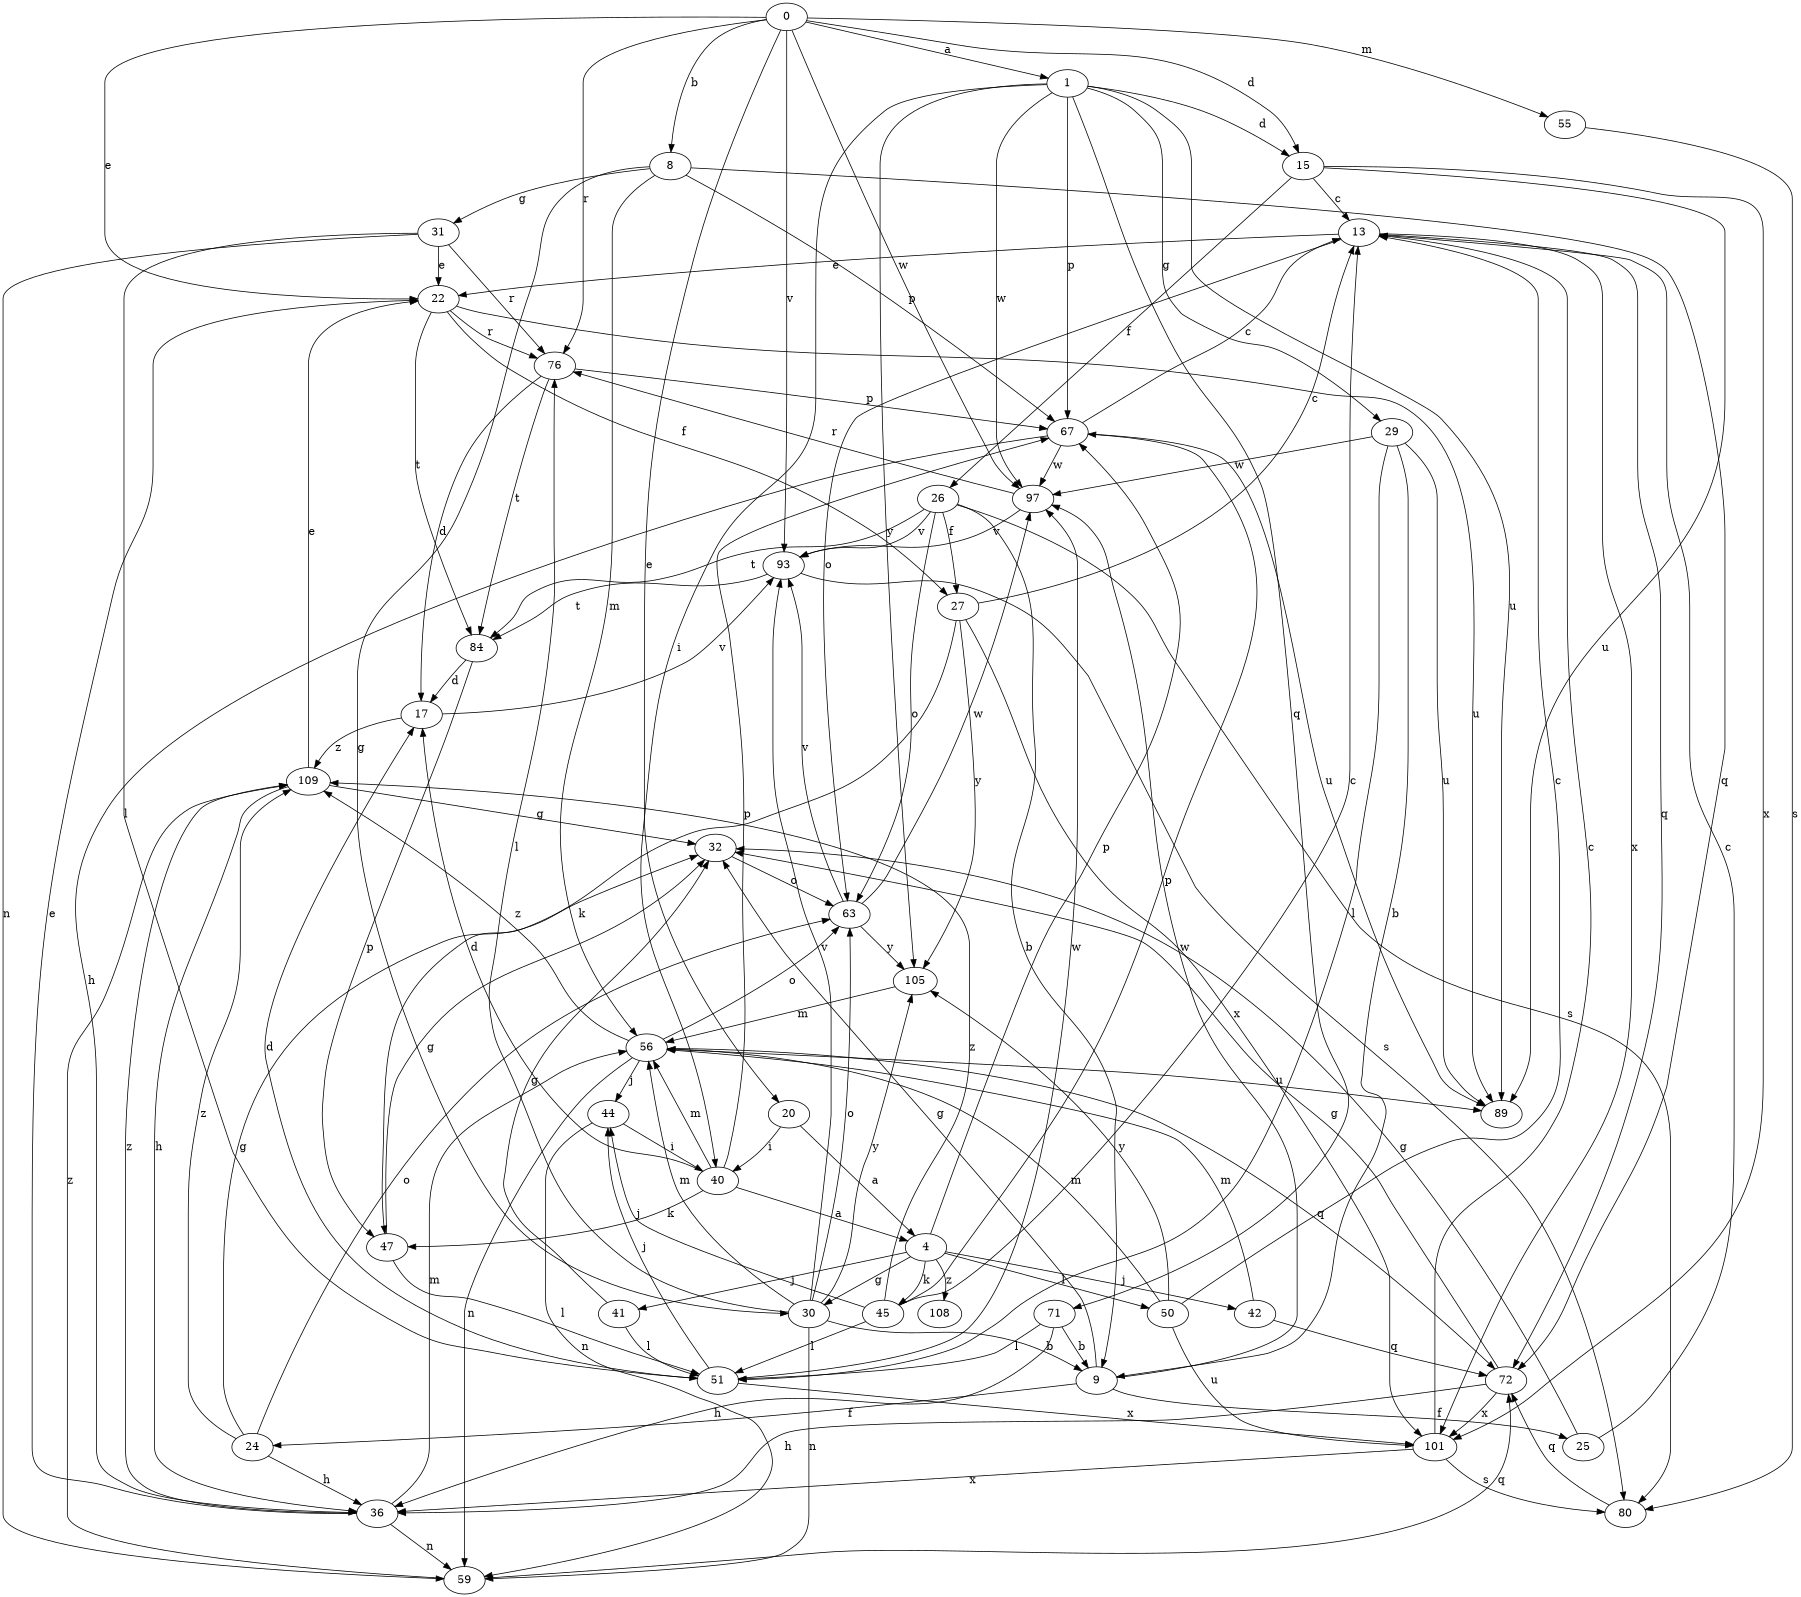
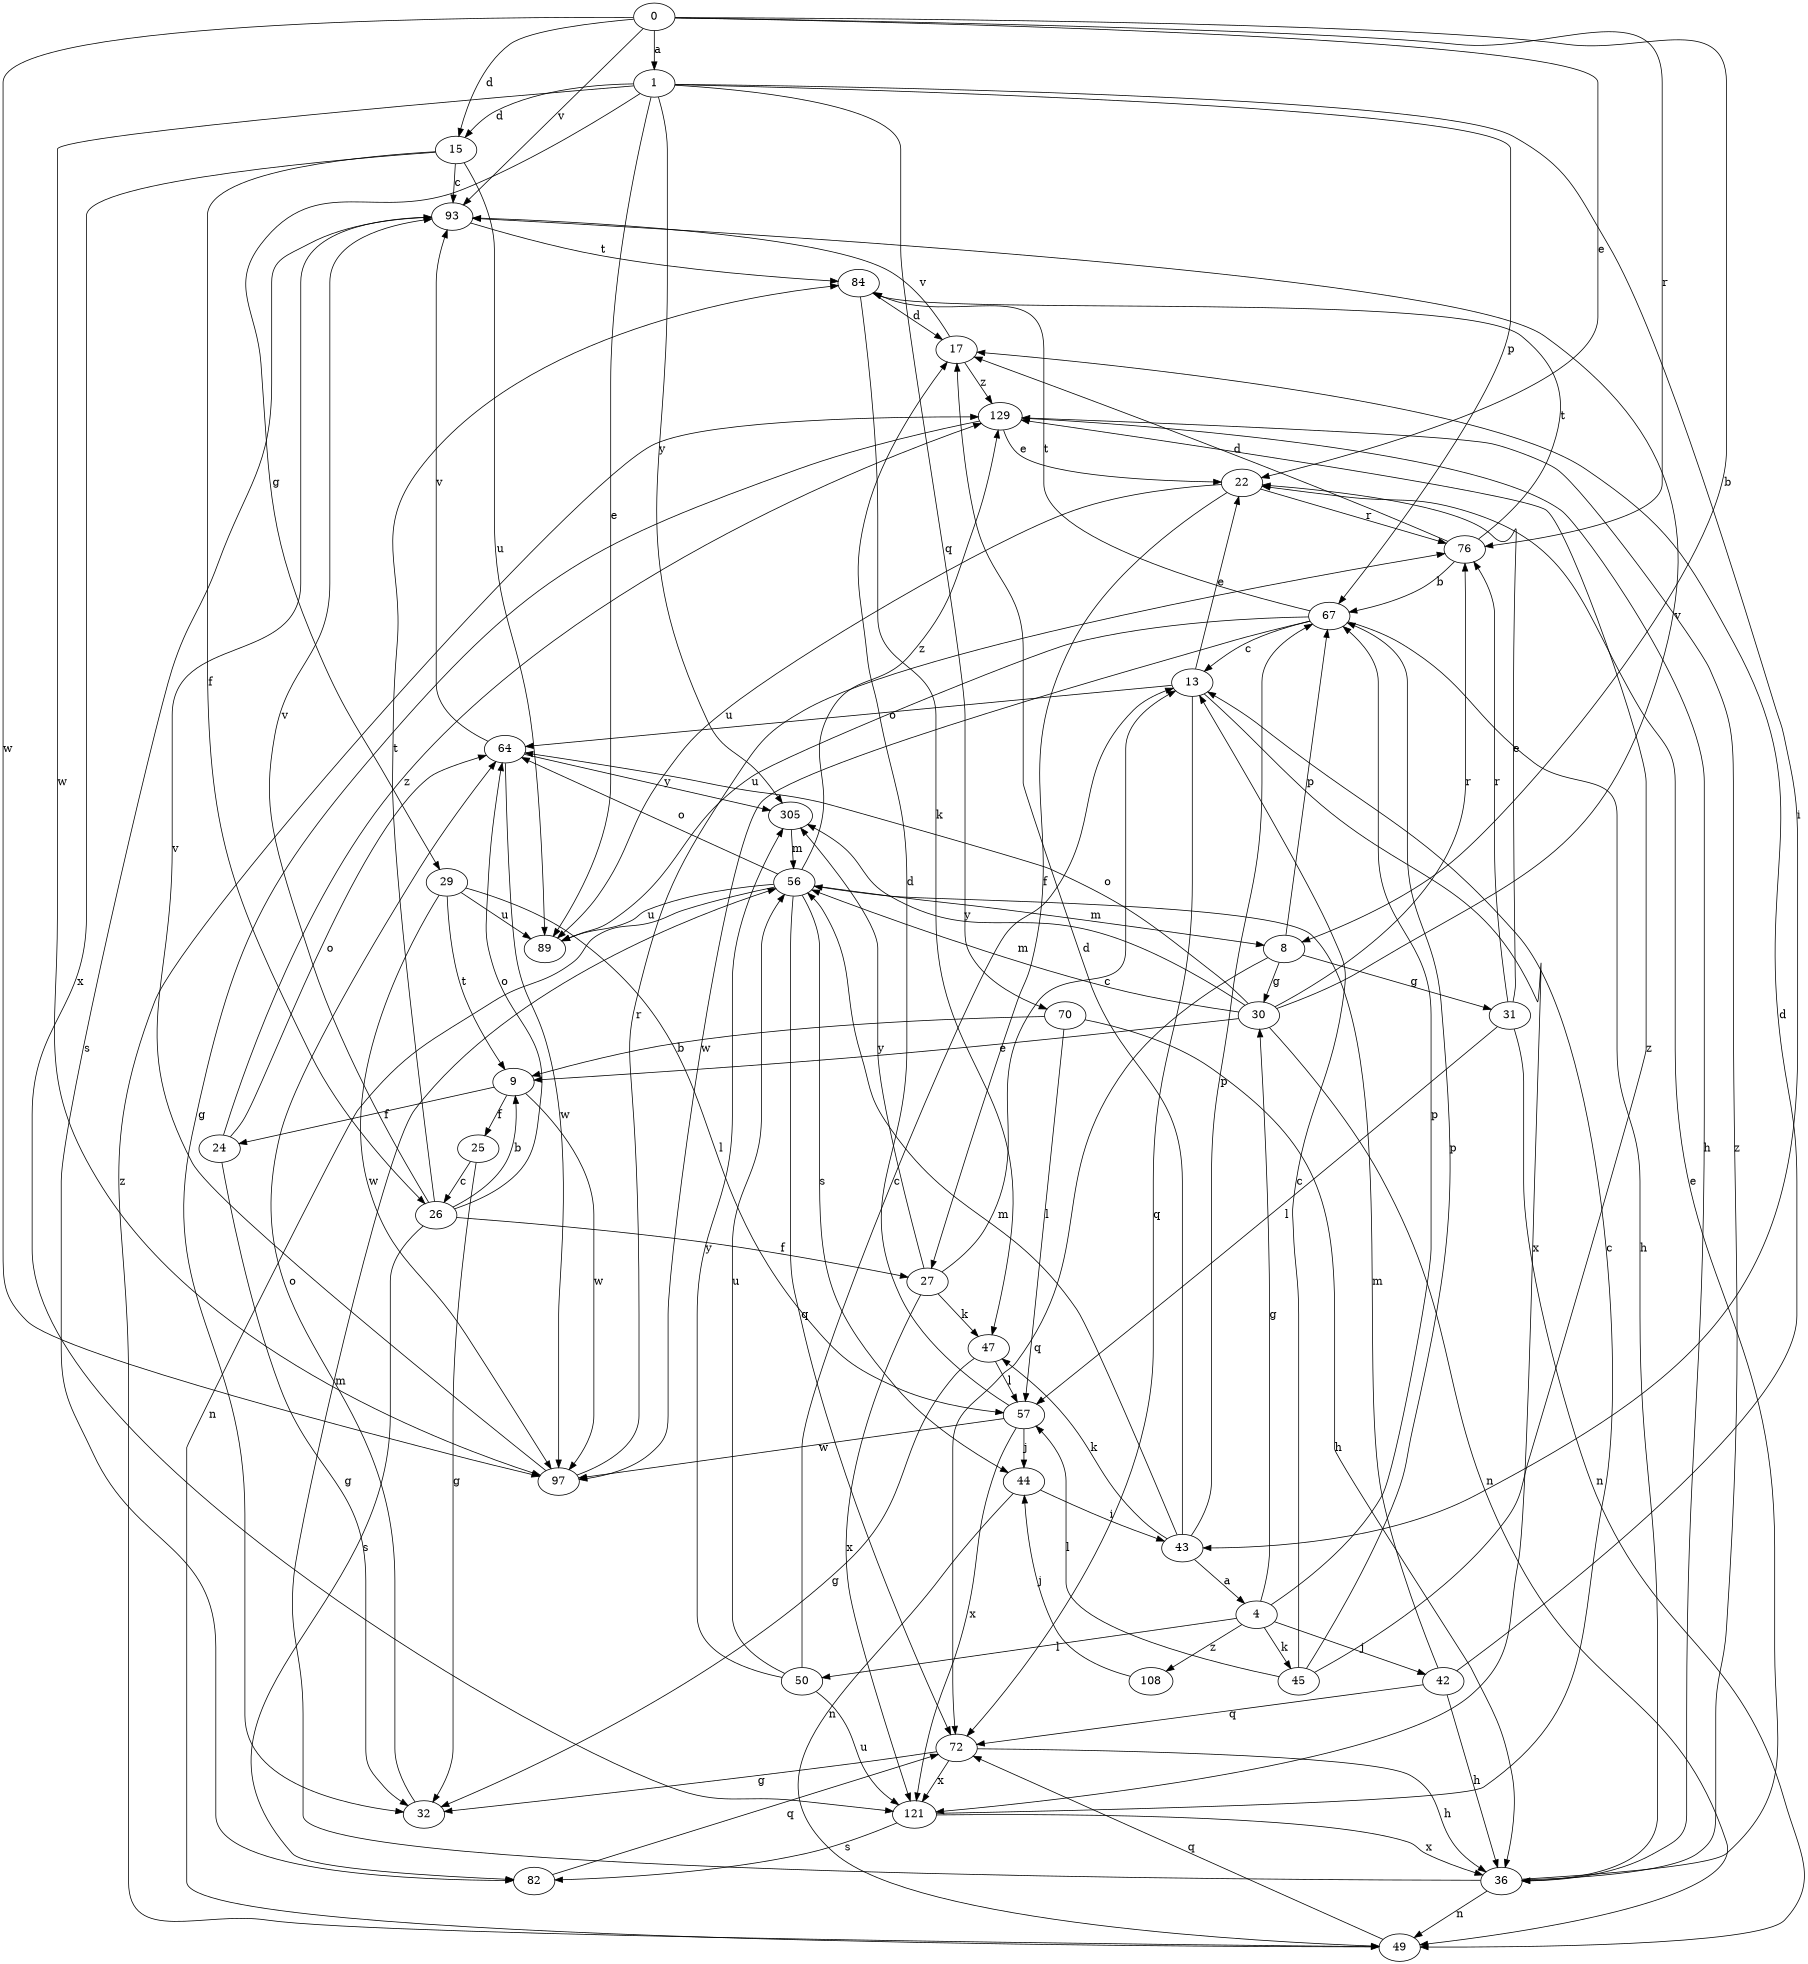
node "55": removed
edge "15" -> "13": now "15" -> "93"
edge "76" -> "67": label "p" -> "b"
edge "22" -> "84": now "67" -> "84"
edge "8" -> "56": reversed
edge "1" -> "89": label "u" -> "e"
edge "25" -> "13": now "25" -> "26"
node "109": label "109" -> "129"
edge "42" -> "17": added, label "d"
edge "30" -> "76": label "l" -> "r"
node "63": label "63" -> "64"
edge "29" -> "9": label "b" -> "t"
edge "84" -> "47": label "p" -> "k"
node "105": label "105" -> "305"
edge "56" -> "44": label "j" -> "s"
edge "9" -> "32": removed, label "g"
node "20": removed
node "40": label "40" -> "43"
edge "50" -> "56": label "m" -> "u"
edge "45" -> "44": now "108" -> "44"
node "41": removed
node "71": label "71" -> "70"
edge "30" -> "9": label "b" -> "e"
node "51": label "51" -> "57"
node "101": label "101" -> "121"
edge "24" -> "36": now "42" -> "36"
node "80": label "80" -> "82"
node "59": label "59" -> "49"
